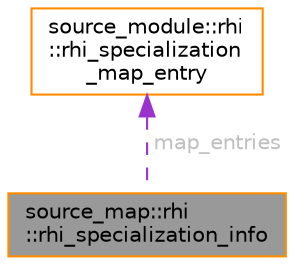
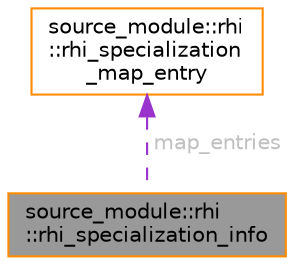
node "source_map::rhi ::rhi_specialization_info": label "source_map::rhi ::rhi_specialization_info" -> "source_module::rhi ::rhi_specialization_info"
